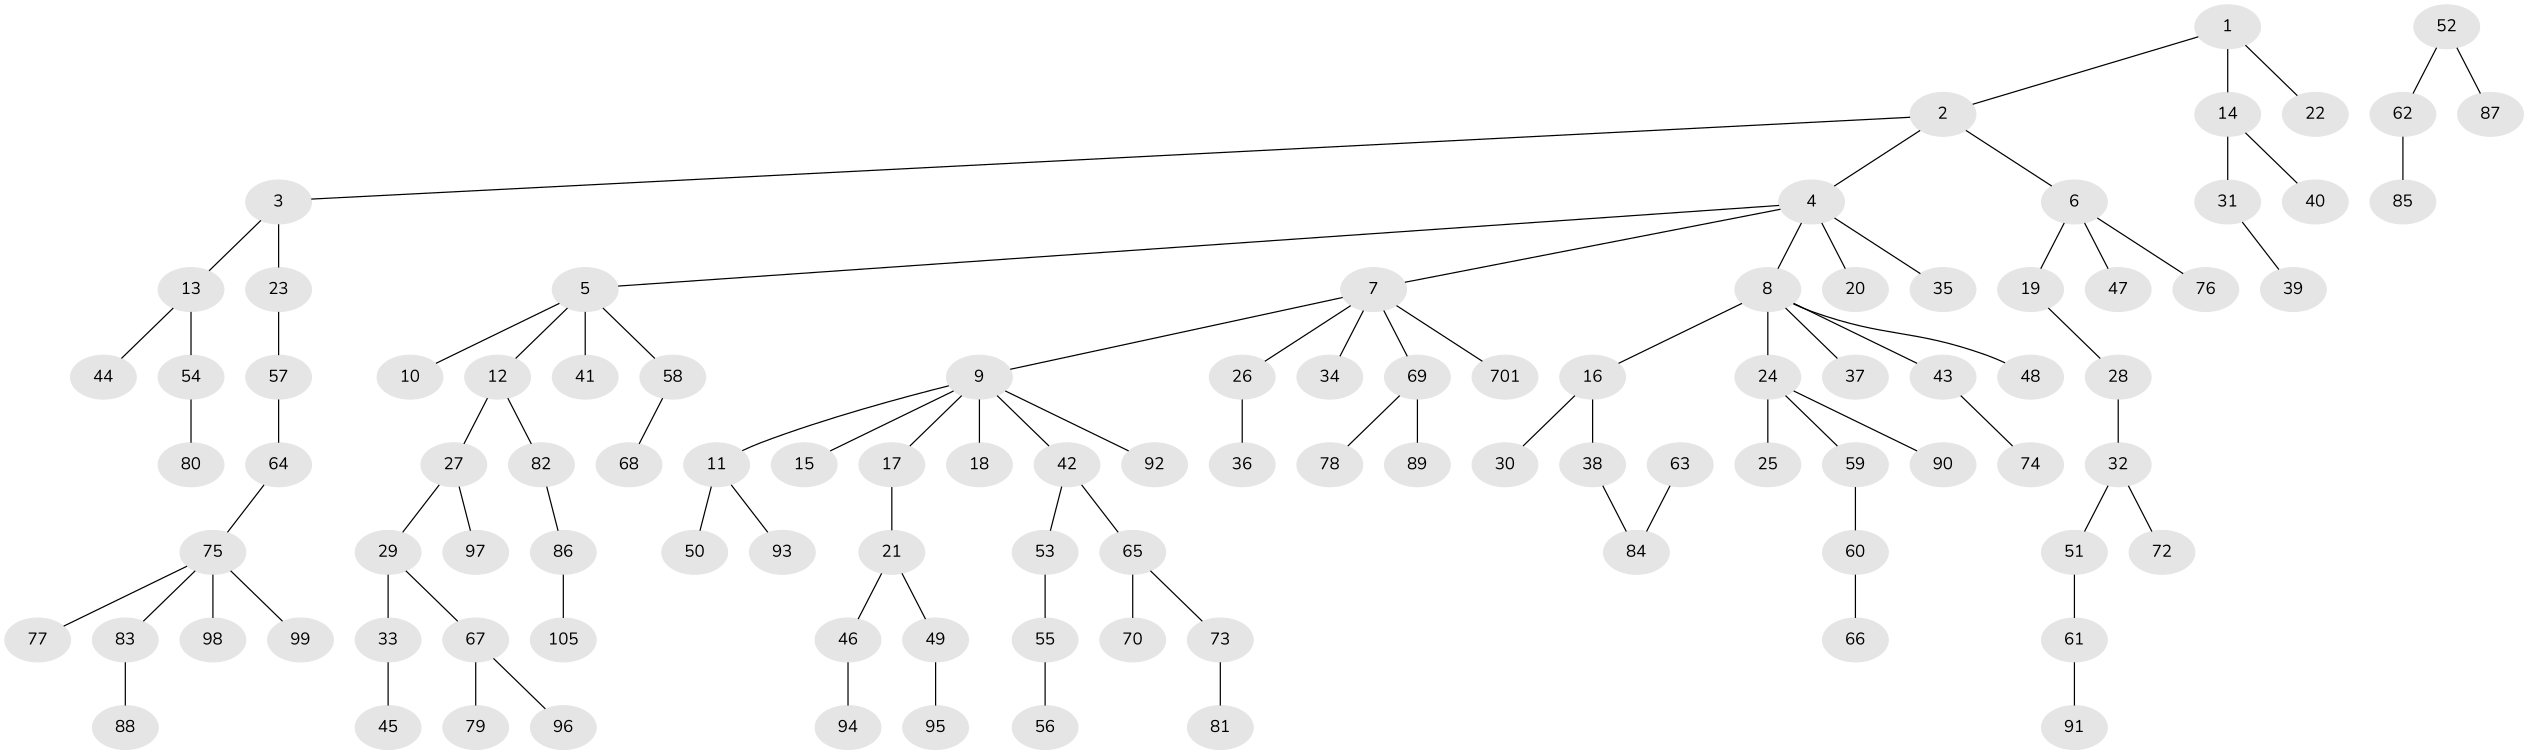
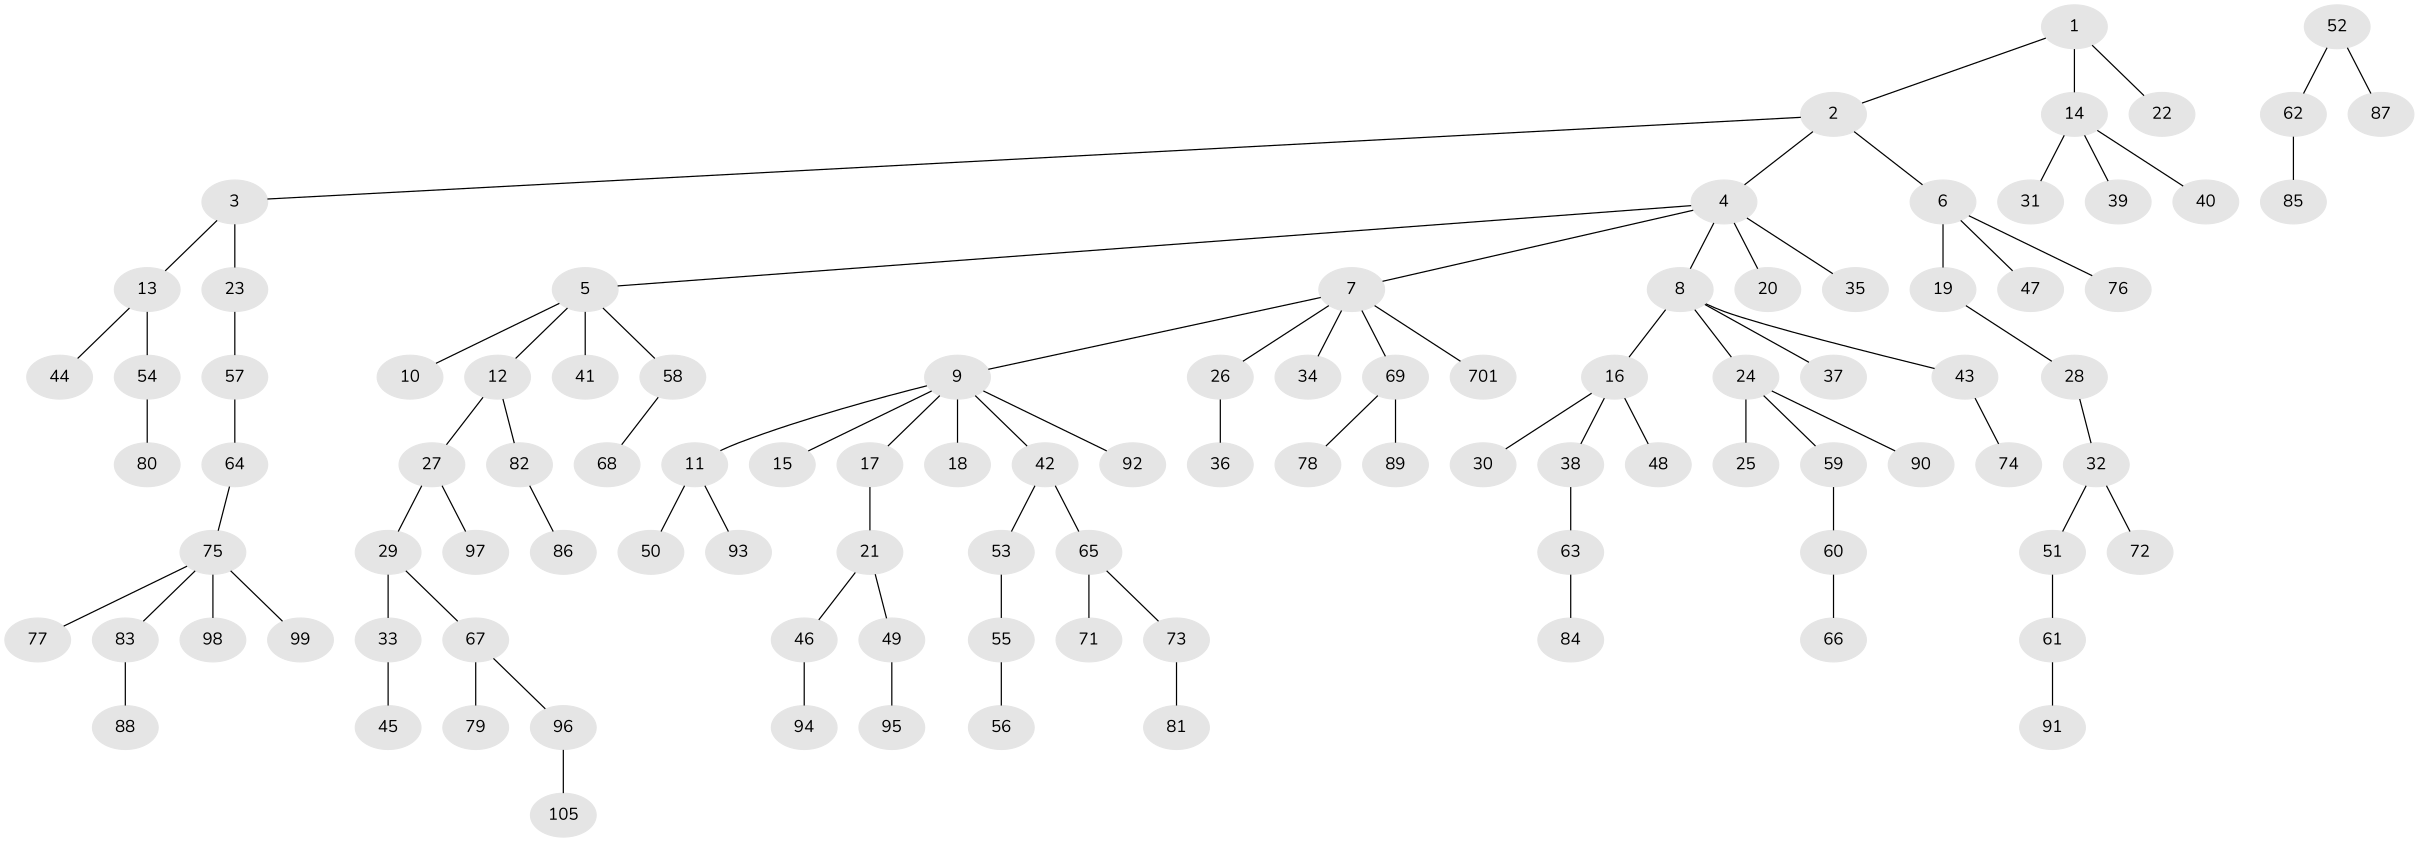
edge "31" -- "39": now "14" -- "39"
edge "8" -- "48": now "16" -- "48"
edge "38" -- "84": now "38" -- "63"
edge "86" -- "105": now "96" -- "105"
node "70": label "70" -> "71"
